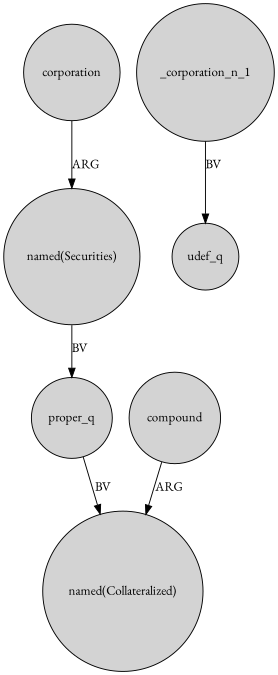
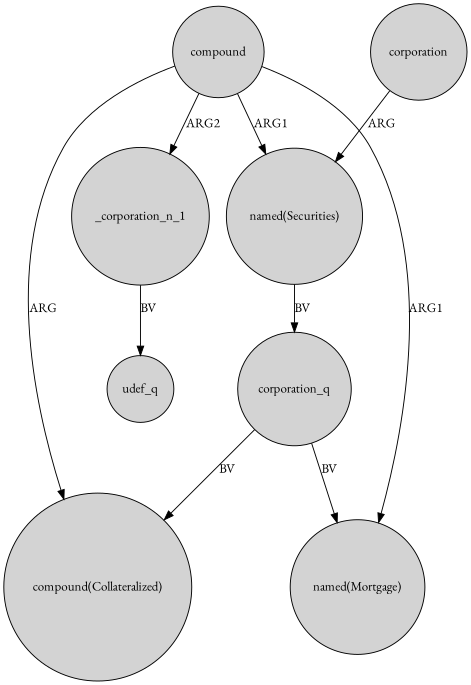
edge "compound" -> "_corporation_n_1": added, label "ARG2"
edge "compound" -> "named(Securities)": added, label "ARG1"
node "proper_q": label "proper_q" -> "corporation_q"
node "named(Mortgage)": added
node "named(Collateralized)": label "named(Collateralized)" -> "compound(Collateralized)"
